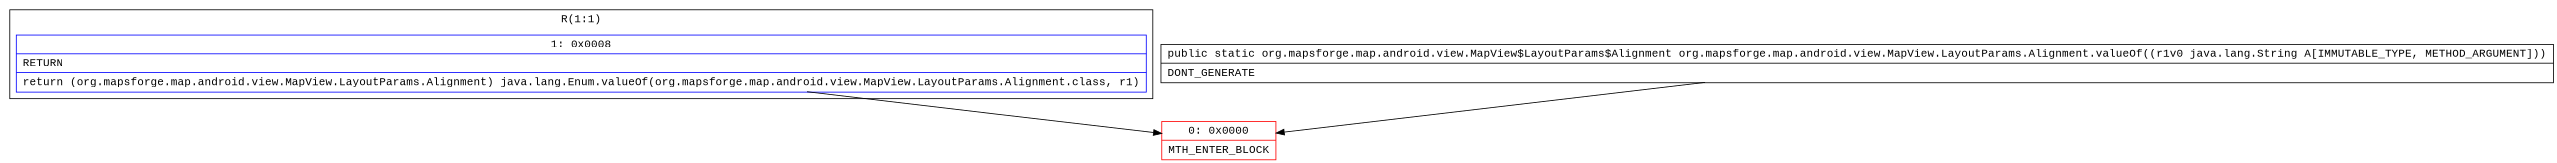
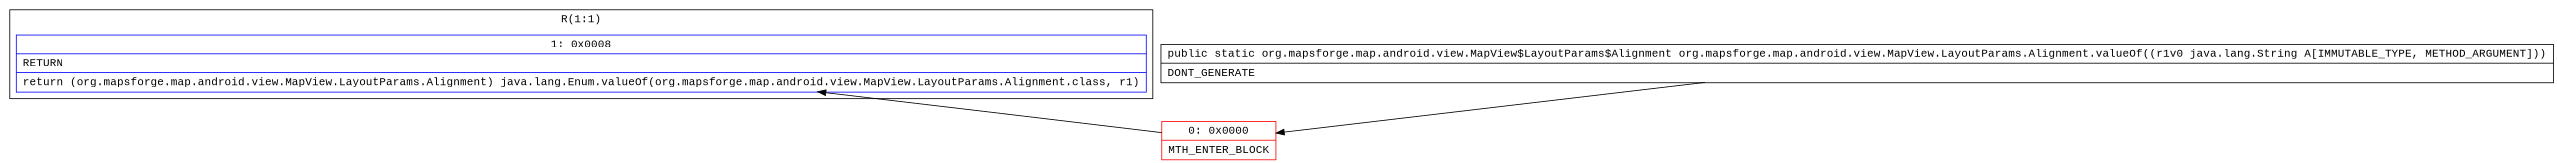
edge "1: 0x0008" -> "0: 0x0000": reversed
